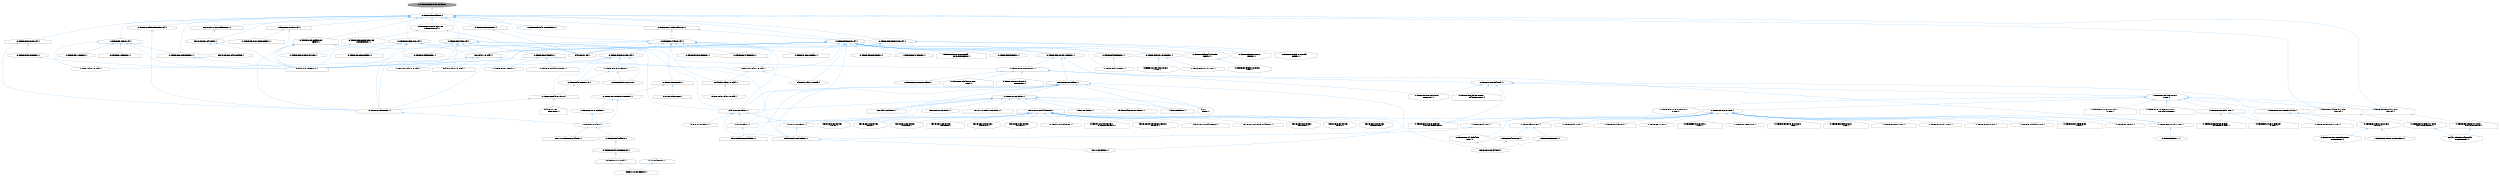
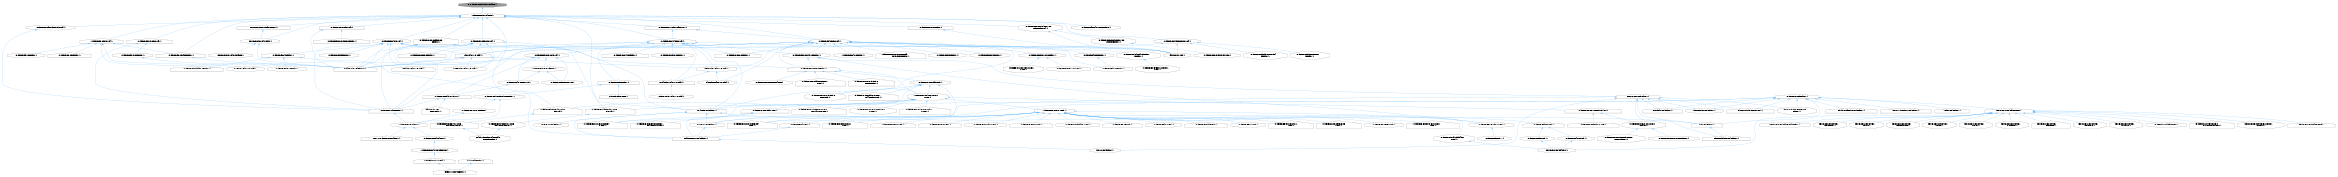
edge "MovieSceneTrackEditor.h" -> "ISequencerTrackEditor.h": now "ChaosCacheTrackEditor.h" -> "ISequencerTrackEditor.h"
node "AudioTrackEditor.h": label "AudioTrackEditor.h" -> "CustomPrimitiveDataTrack.h"
node "Group Editor.h": label "Group Editor.h" -> "CustomPrimitiveDataTrack Editor.h"
node "MovieSceneStringTrack.h": added
node "MovieScenePrimitiveMaterial SubTrackEditorBase.h": label "MovieScenePrimitiveMaterial SubTrackEditorBase.h" -> "MovieScenePrimitiveMaterial Track.h"
